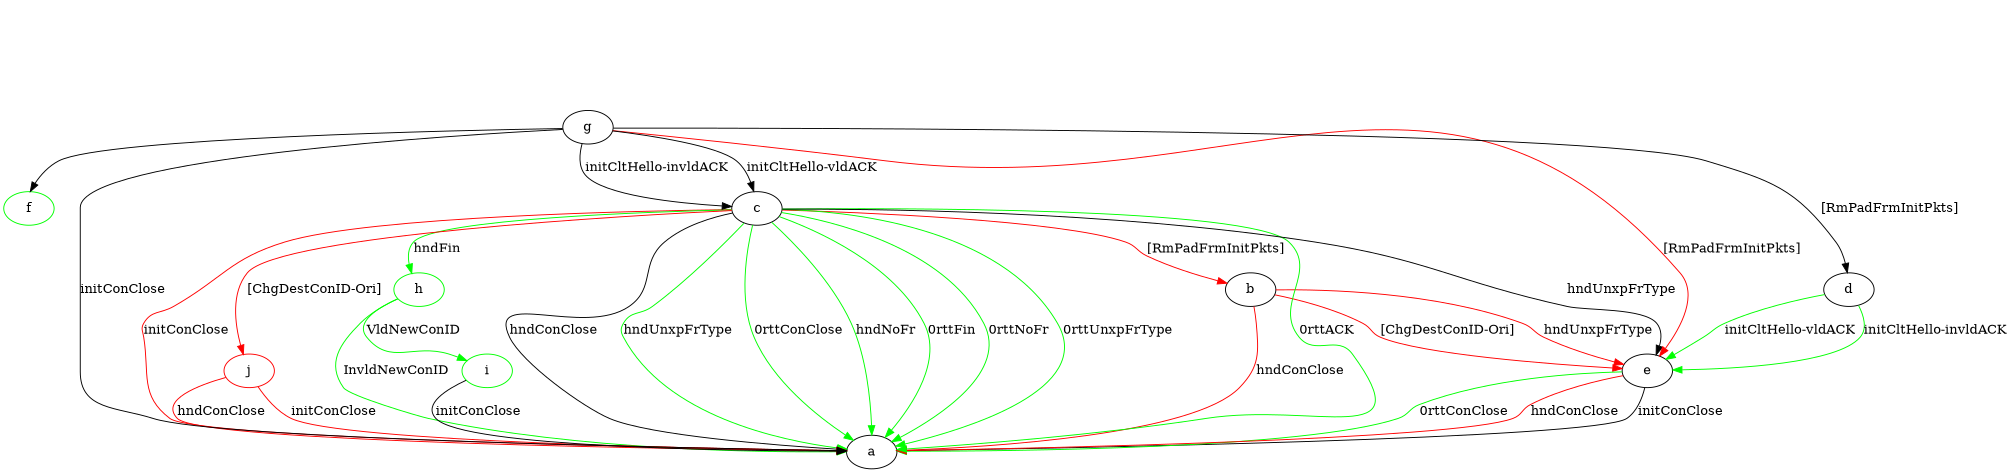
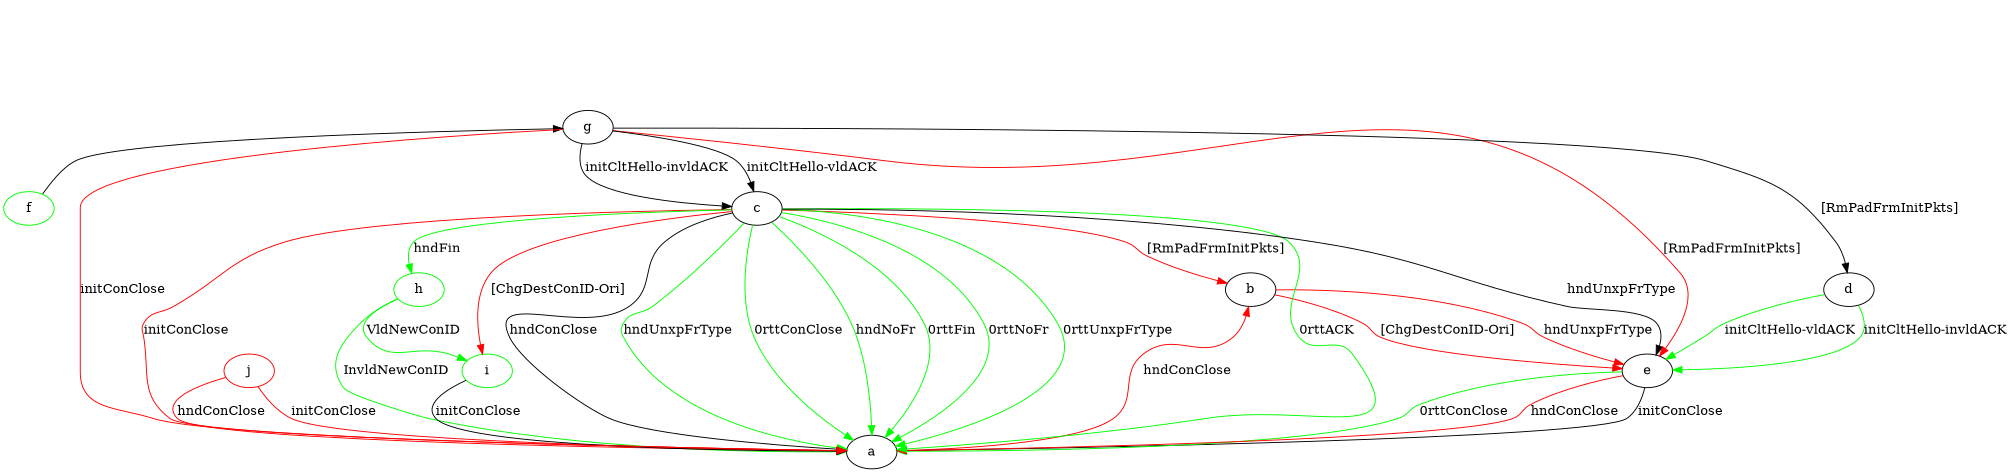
edge "g" -> "f": reversed
edge "c" -> "j": now "c" -> "i"
edge "g" -> "a": color black -> red
edge "b" -> "a": reversed
